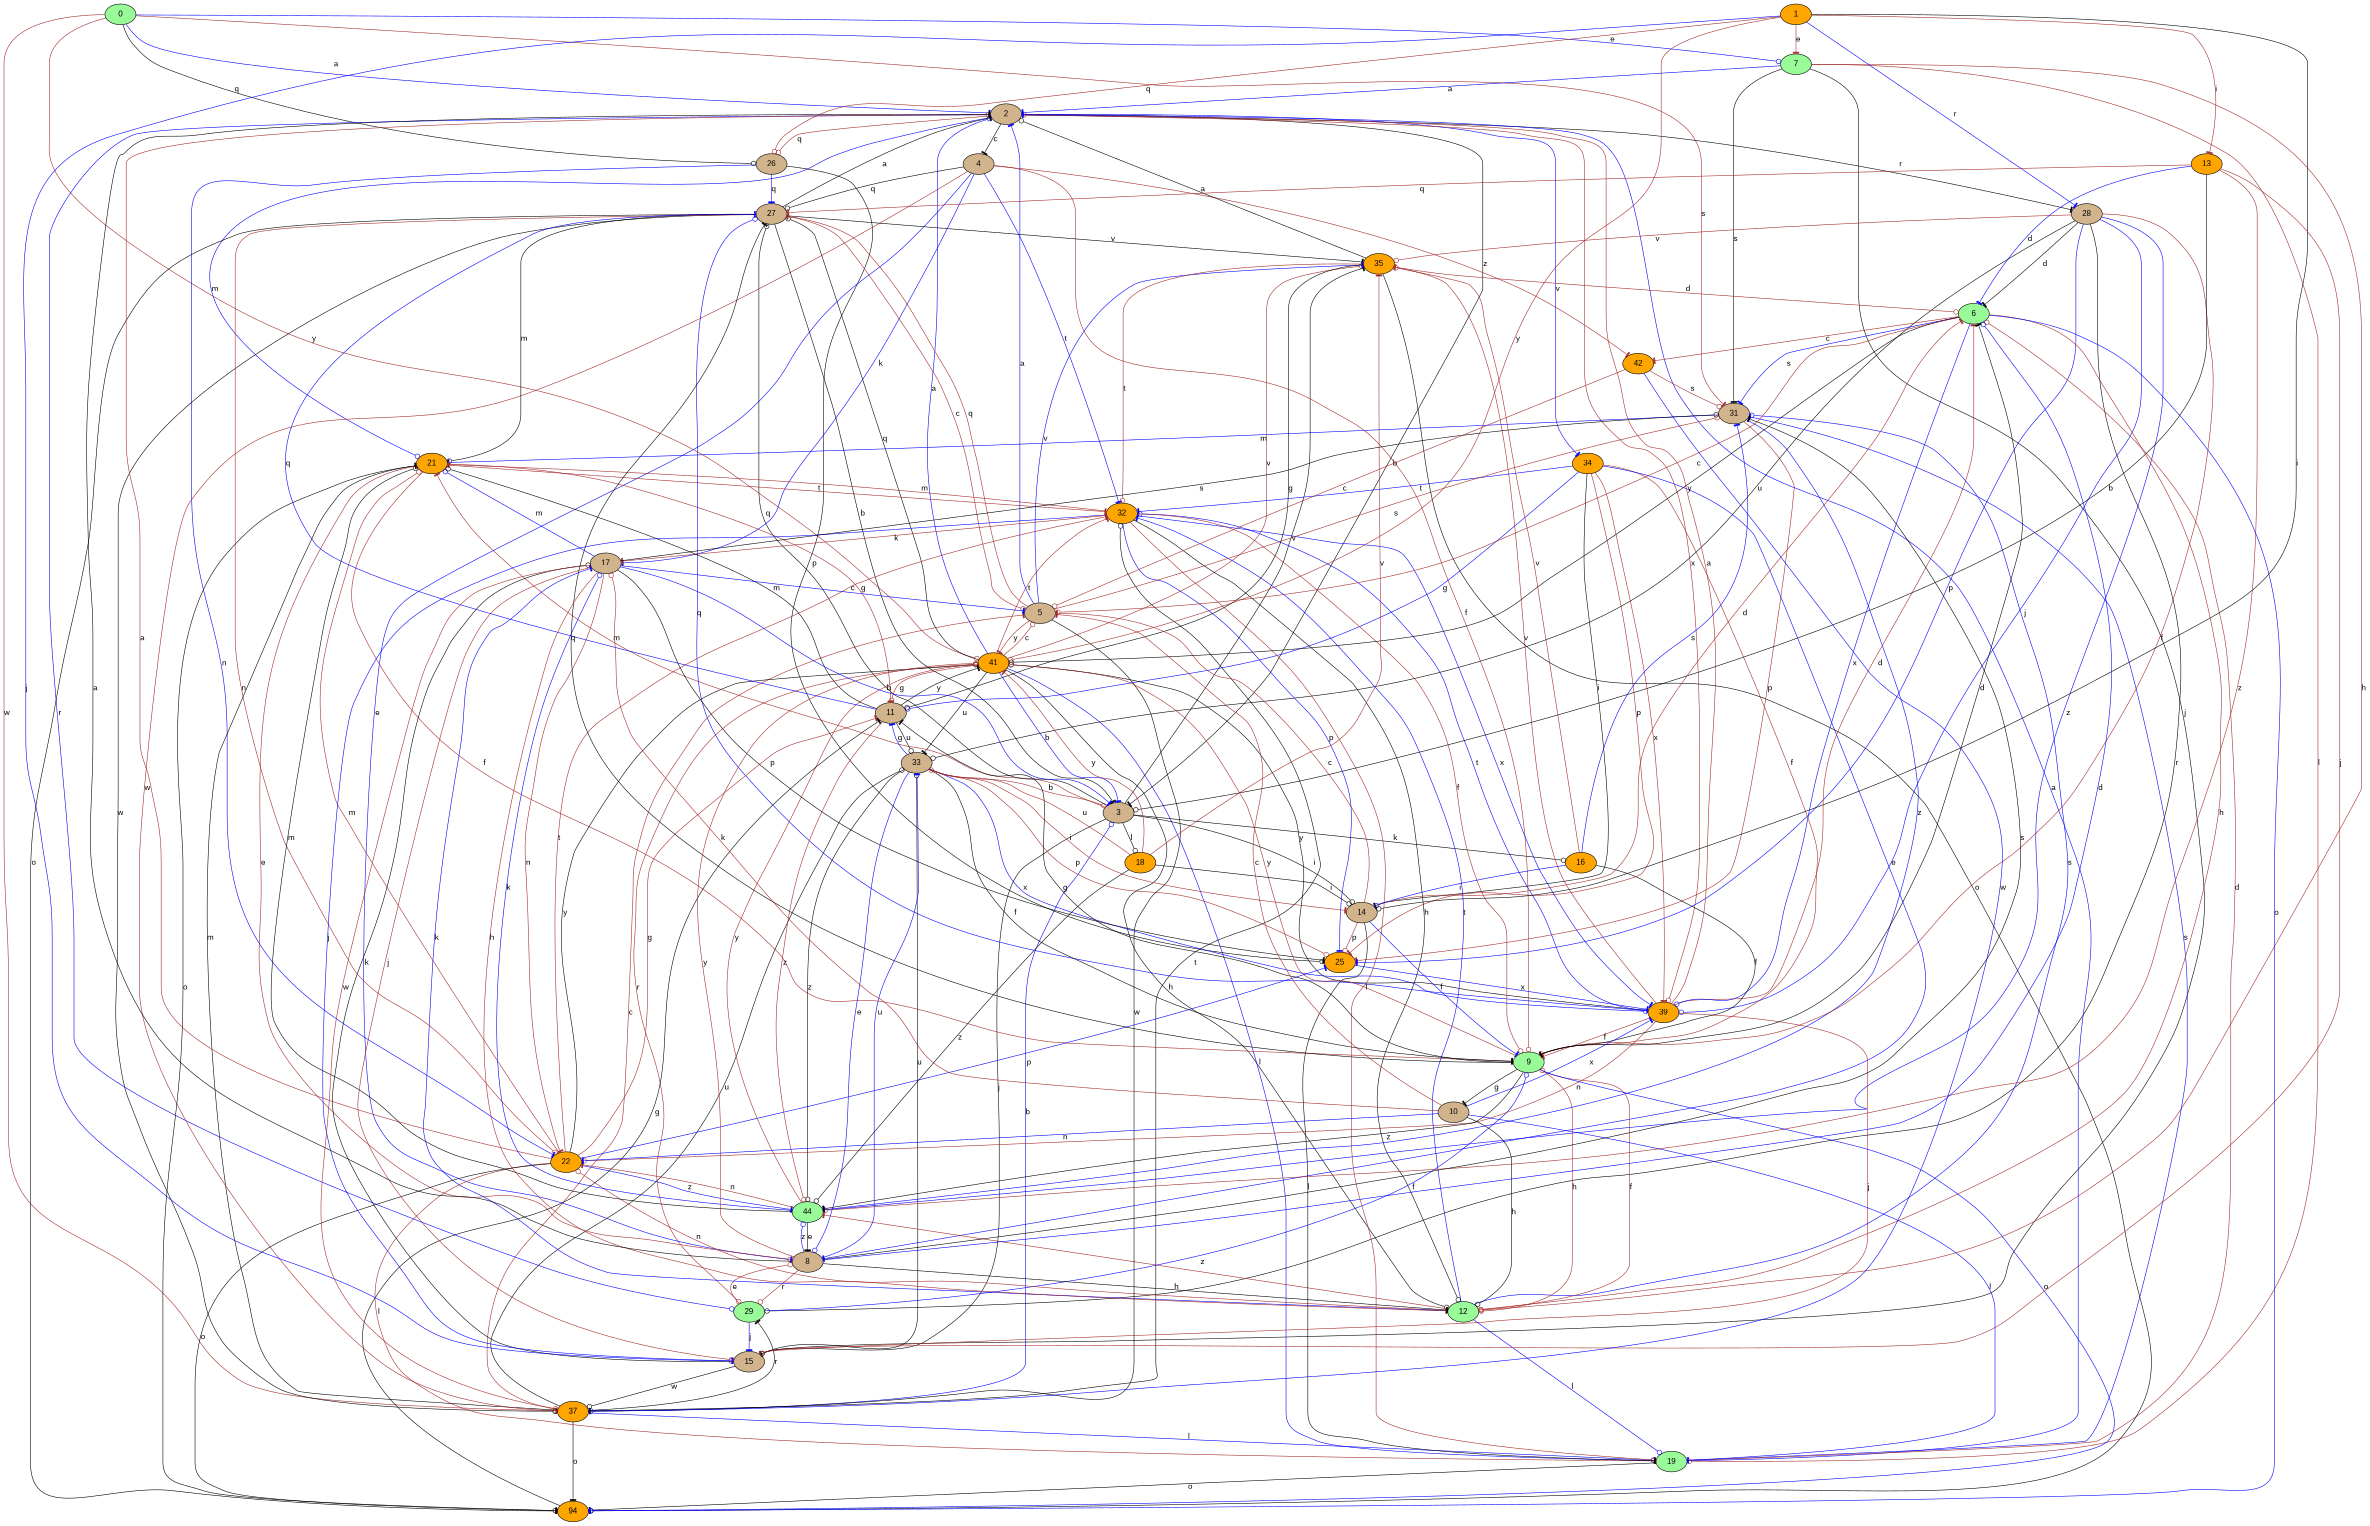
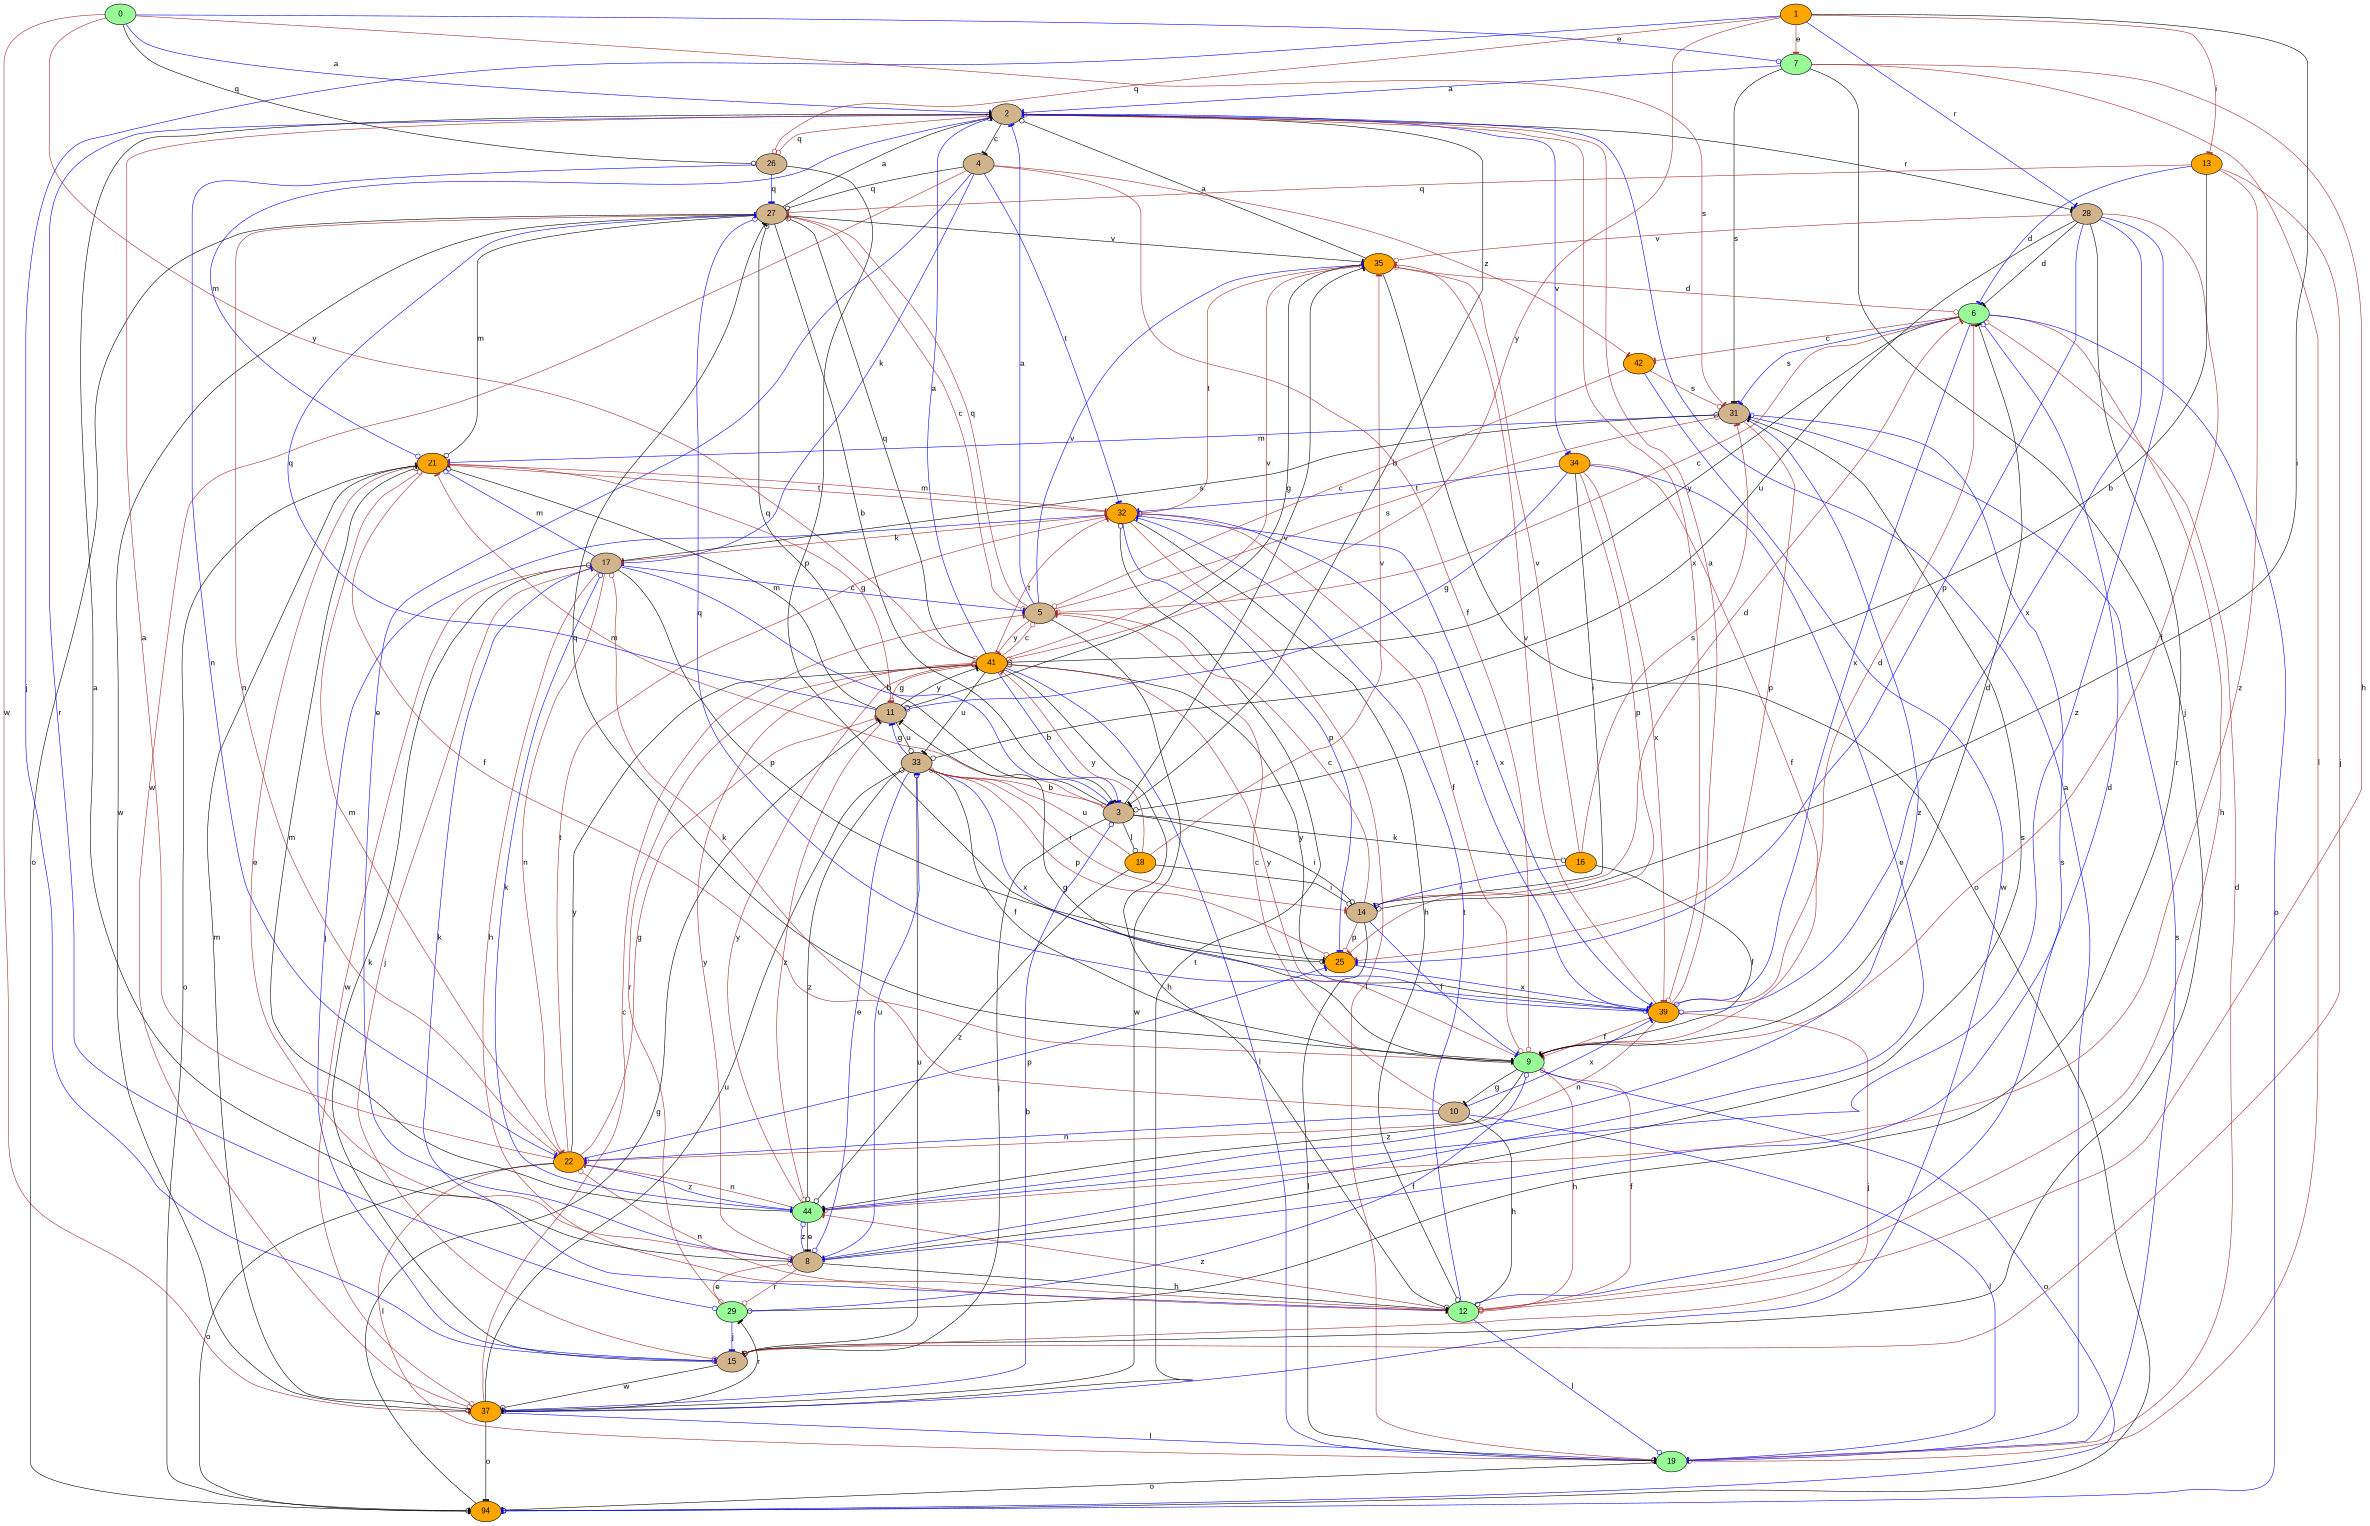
edge "28" -> "39": label "j" -> "x"
edge "16" -> "31": color blue -> brown
